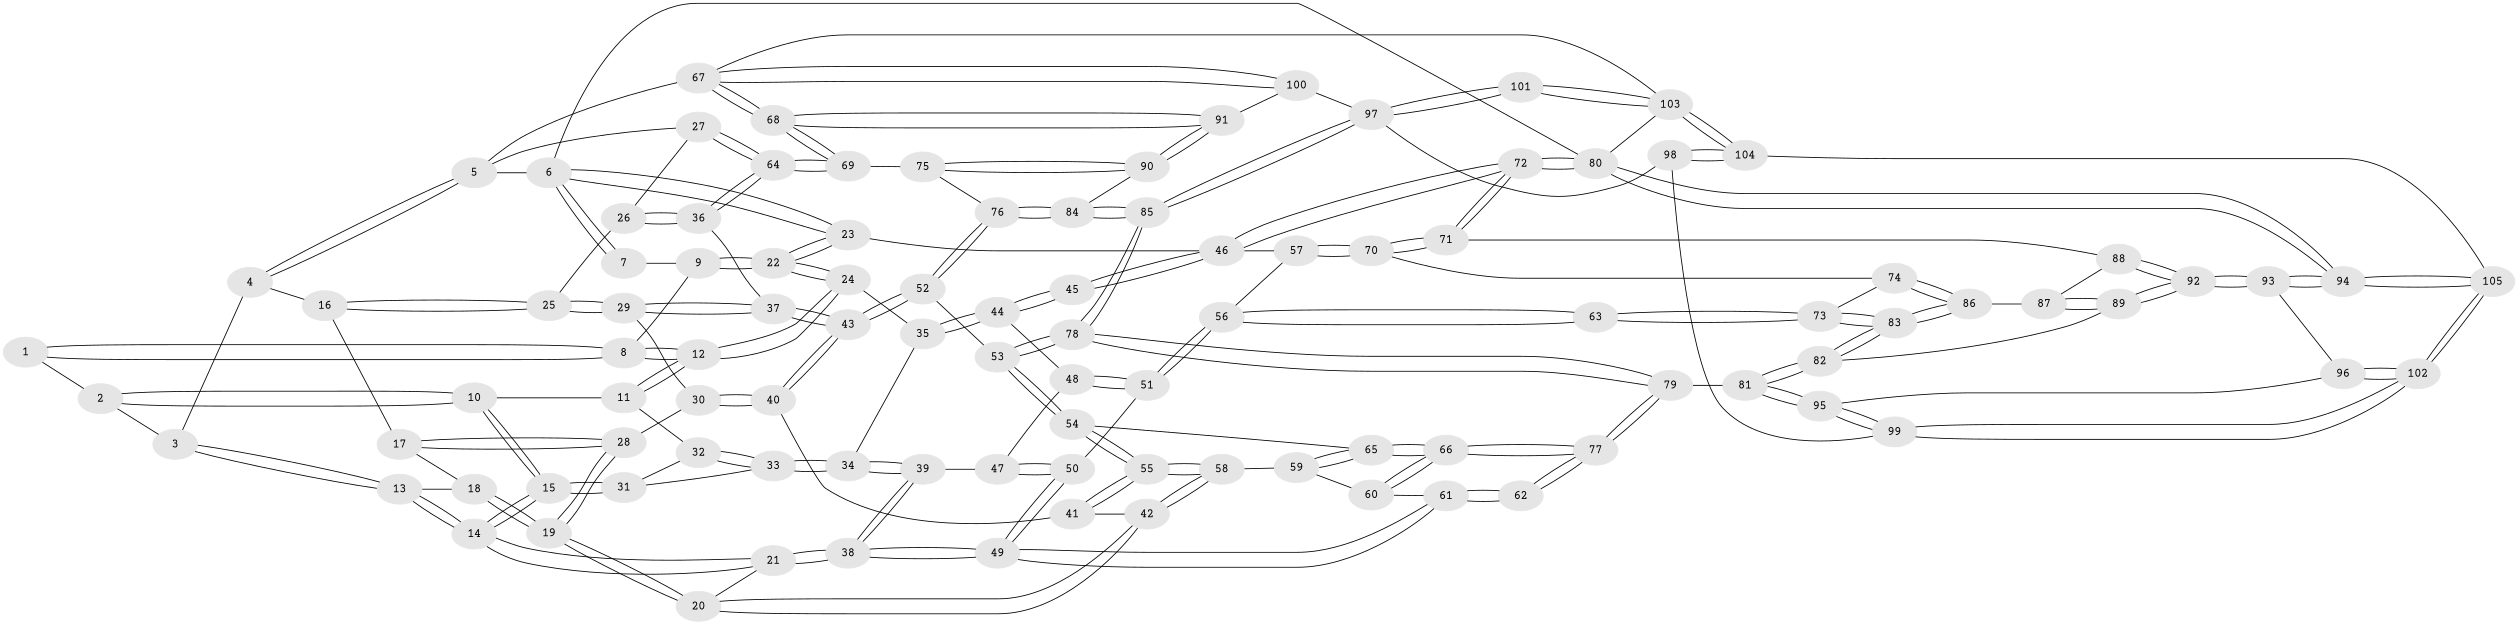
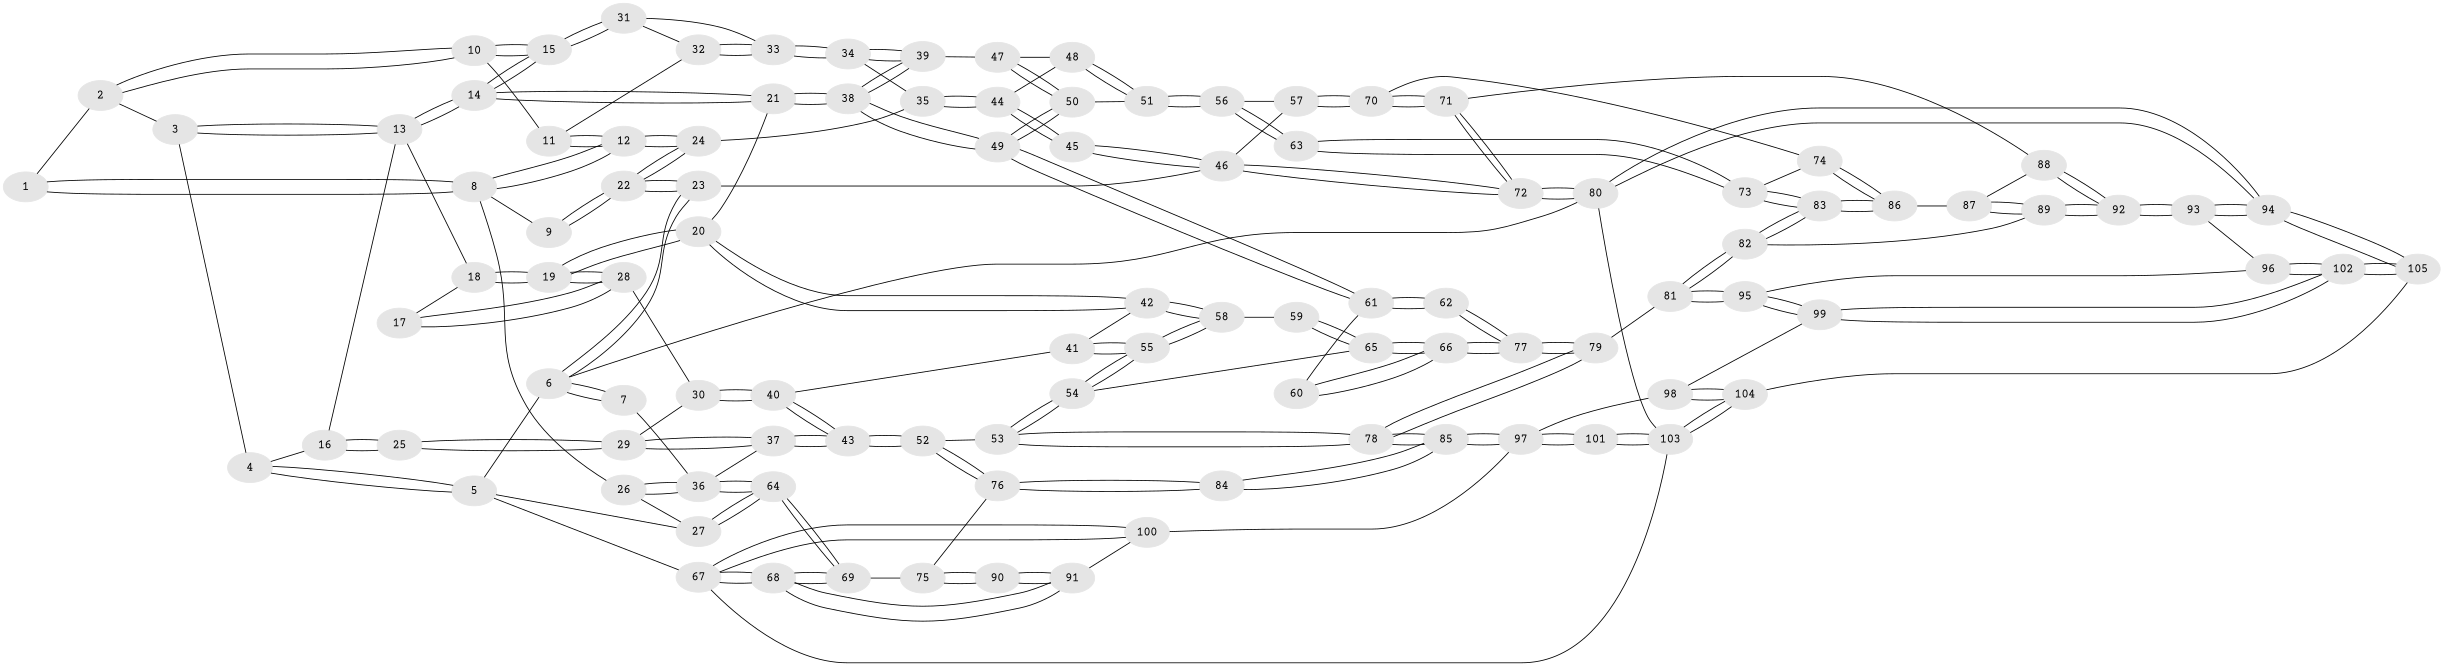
edge "90" -- "84": removed
edge "26" -- "25": now "26" -- "8"
edge "7" -- "9": now "7" -- "36"
edge "16" -- "17": now "16" -- "13"
edge "59" -- "60": removed
